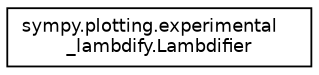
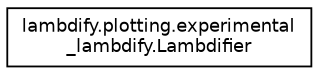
node "sympy.plotting.experimental _lambdify.Lambdifier": label "sympy.plotting.experimental _lambdify.Lambdifier" -> "lambdify.plotting.experimental _lambdify.Lambdifier"
